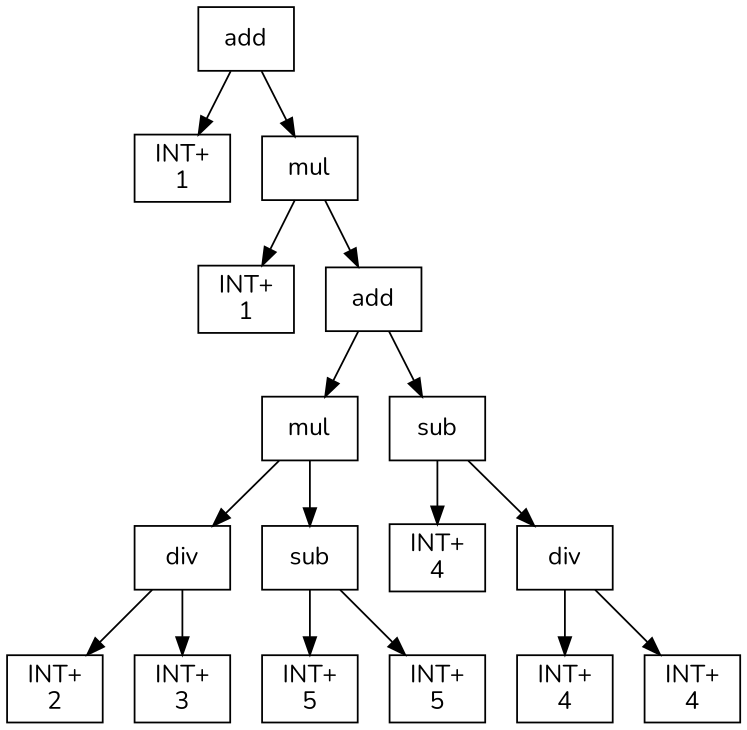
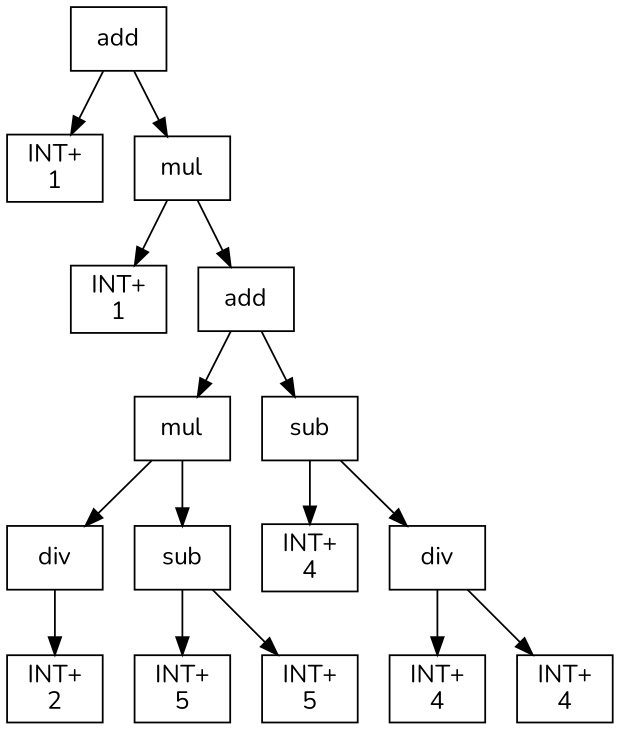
node "INT+ 3": removed
